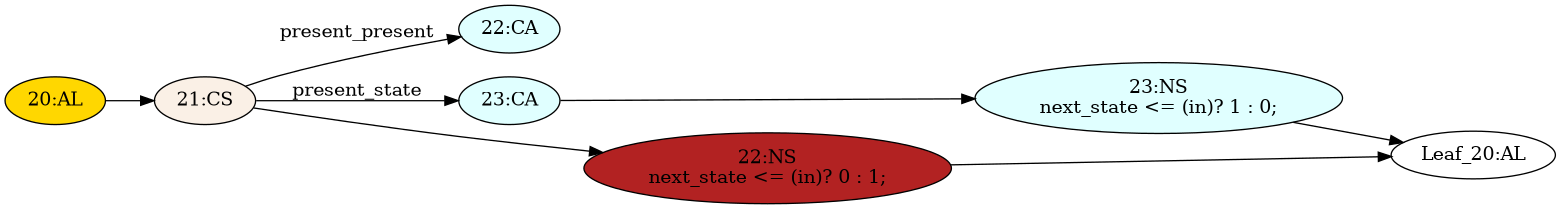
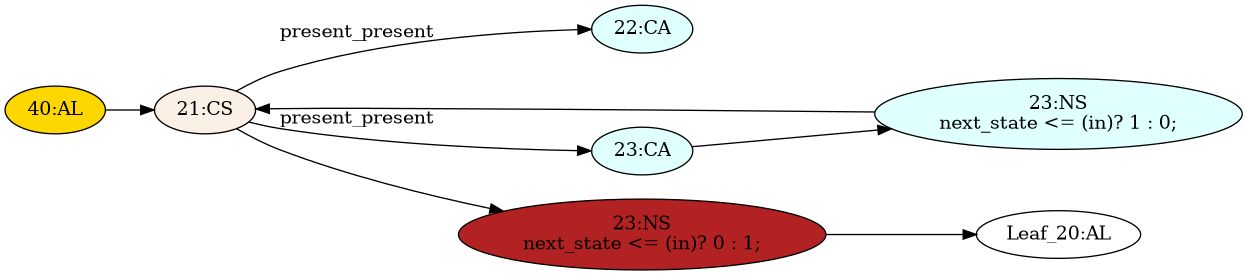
edge "21:CS" -> "23:CA": label "present_state" -> "present_present"
node "20:AL": label "20:AL" -> "40:AL"
edge "23:NS next_state <= (in)? 1 : 0;" -> "Leaf_20:AL": now "23:NS next_state <= (in)? 1 : 0;" -> "21:CS"
node "22:NS next_state <= (in)? 0 : 1;": label "22:NS next_state <= (in)? 0 : 1;" -> "23:NS next_state <= (in)? 0 : 1;"
